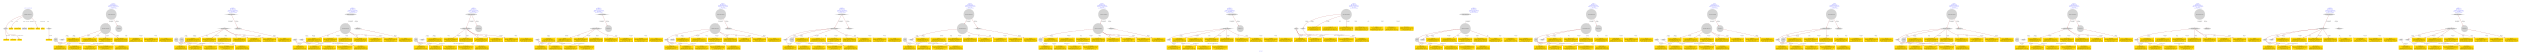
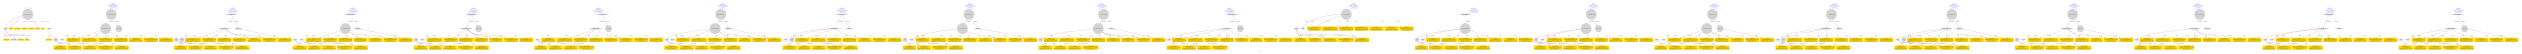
node "Object Rights": fillcolor lightgray -> gold
node "Artist Nationality": added
node "Artist Birth Date": fillcolor gold -> lightgray
